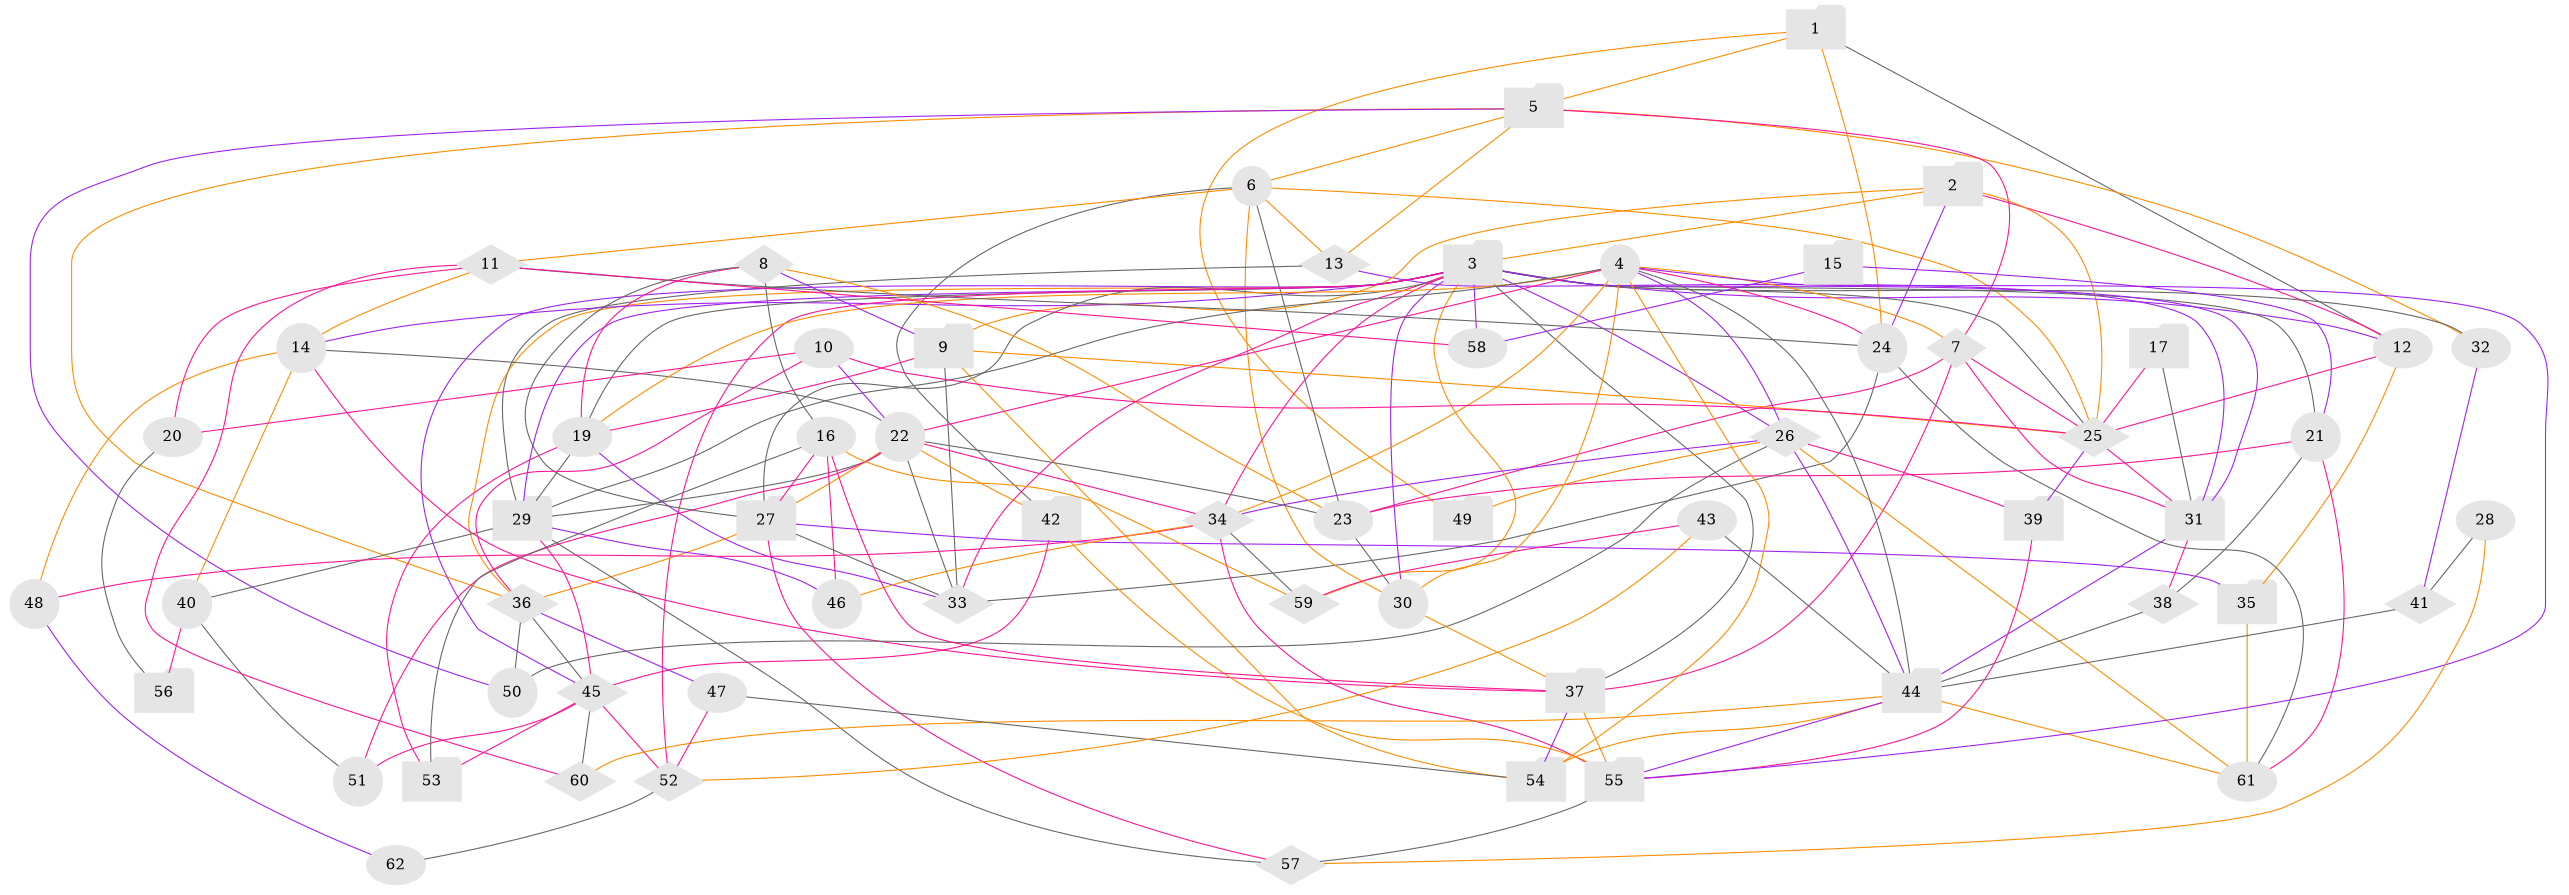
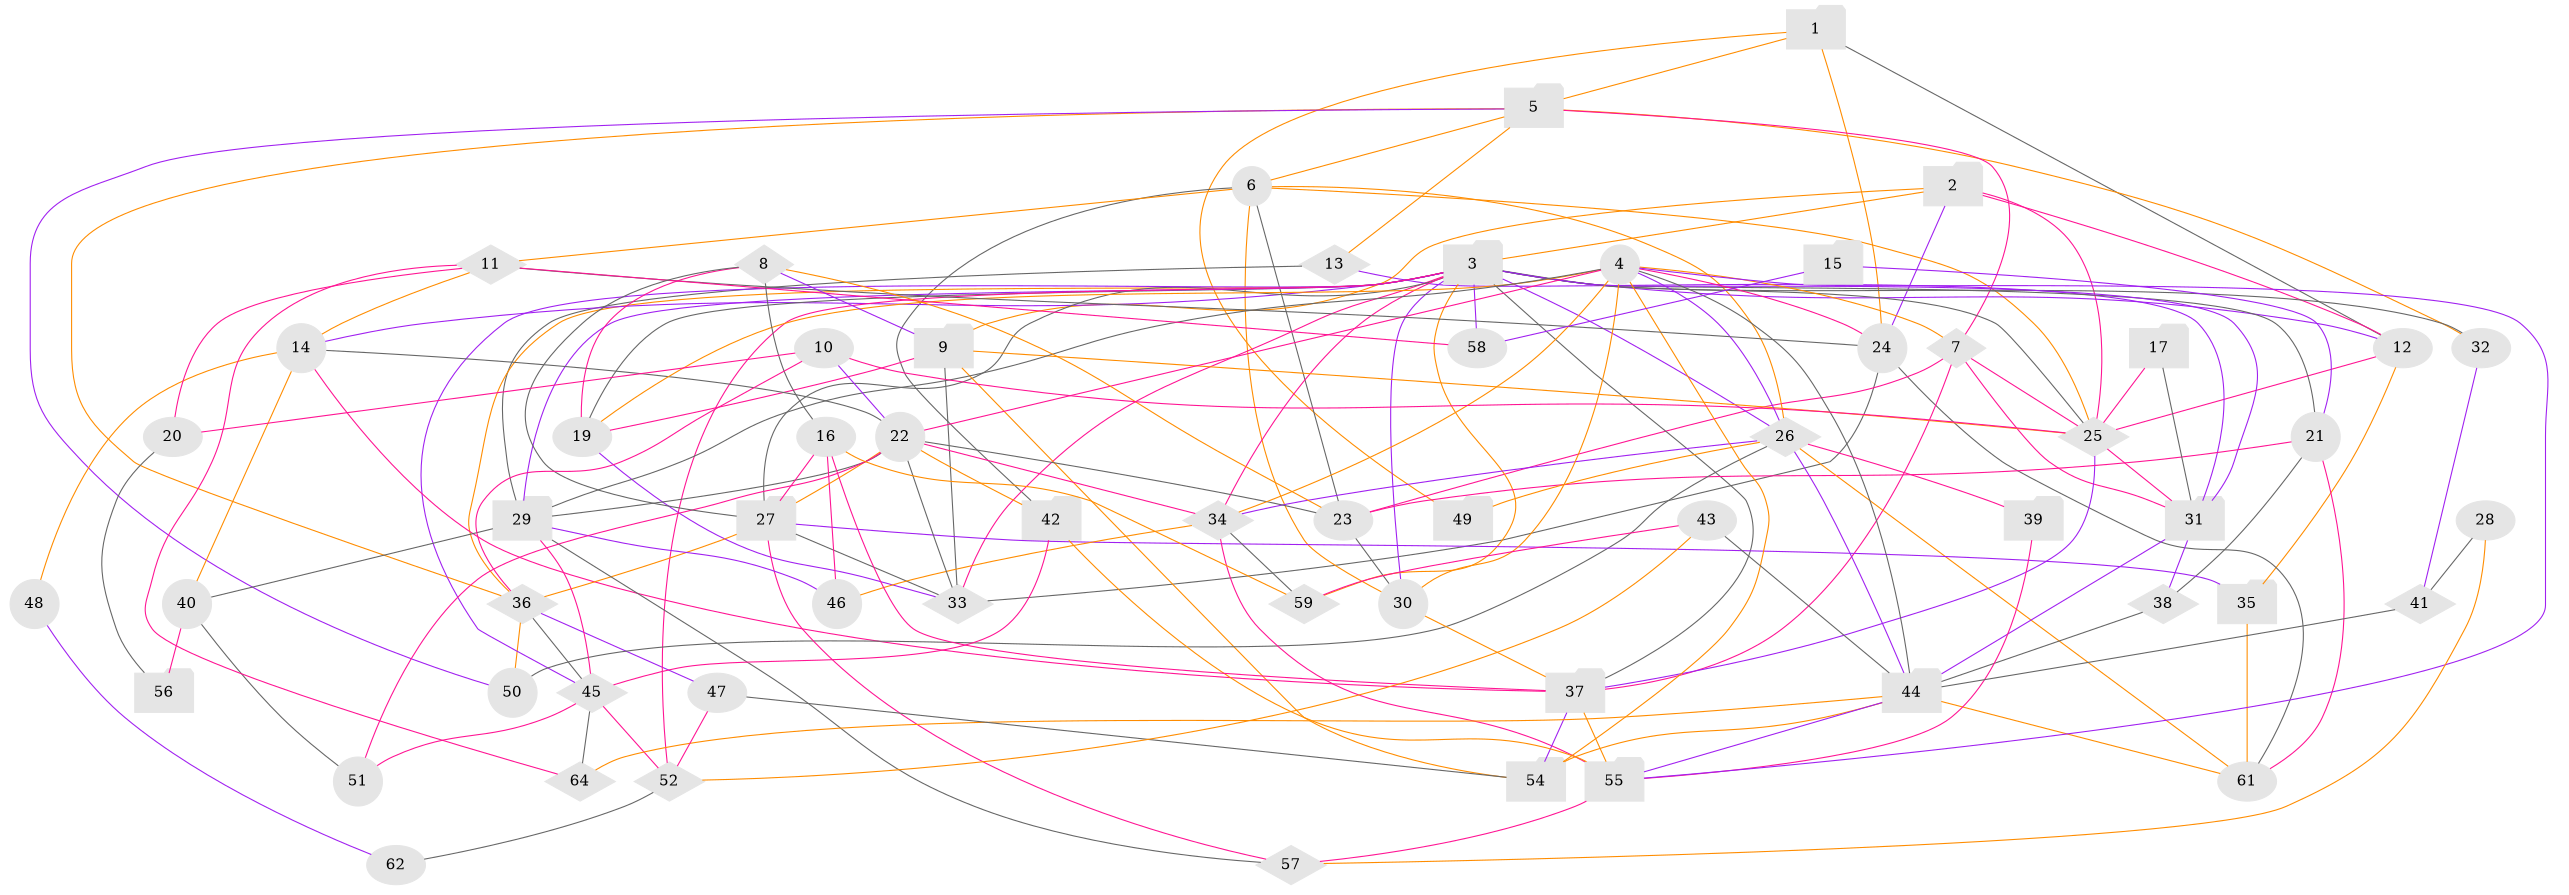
edge "6" -- "13": now "6" -- "26"
edge "2" -- "25": color darkorange -> deeppink
edge "19" -- "29": removed
edge "25" -- "39": now "25" -- "37"
edge "34" -- "48": removed
edge "31" -- "38": color deeppink -> purple
edge "36" -- "50": color gray40 -> darkorange
node "53": removed
node "60": label "60" -> "64"
edge "55" -- "57": color gray40 -> deeppink
